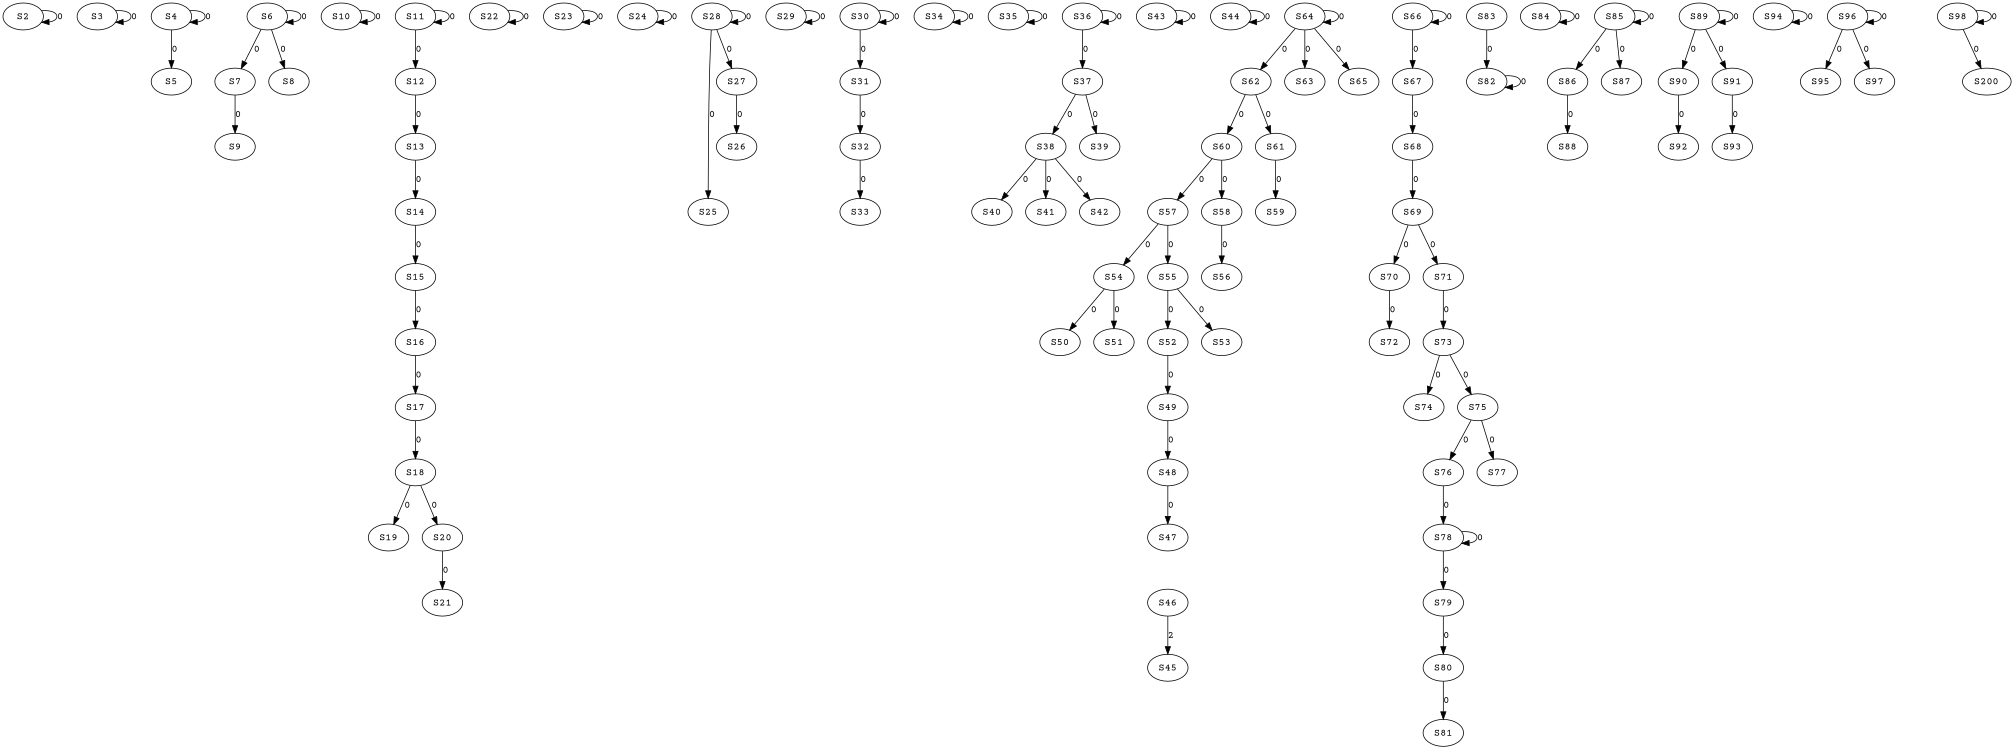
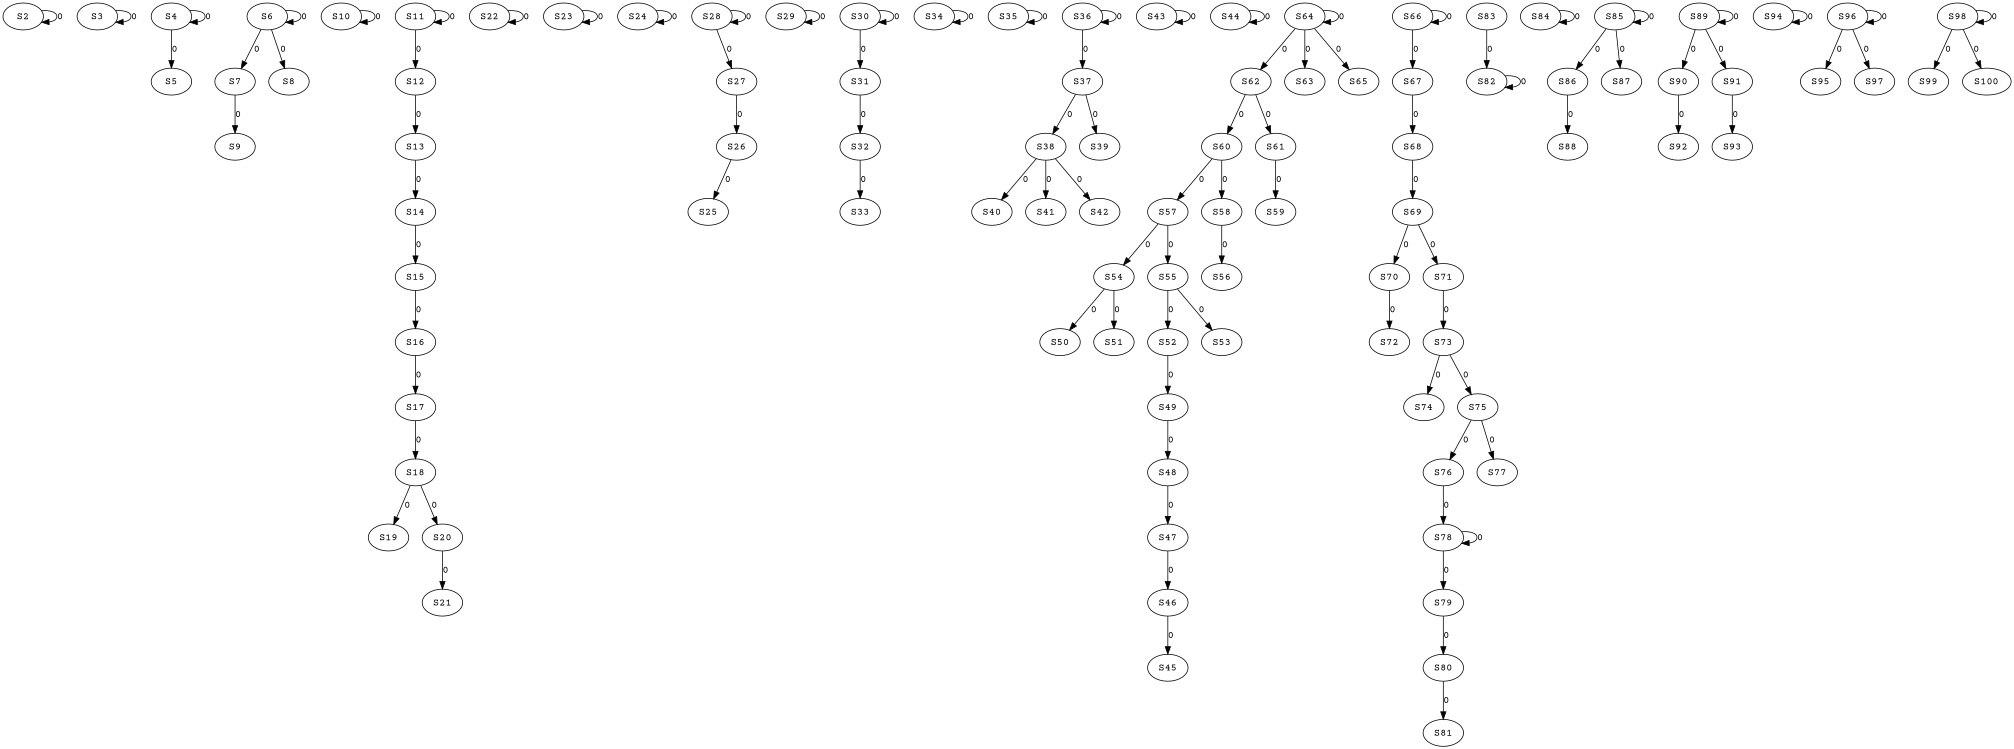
node "S99": added
node "S200": label "S200" -> "S100"
edge "S28" -> "S25": now "S26" -> "S25"
edge "S47" -> "S46": added, label "0"
edge "S46" -> "S45": label "2" -> "0"
